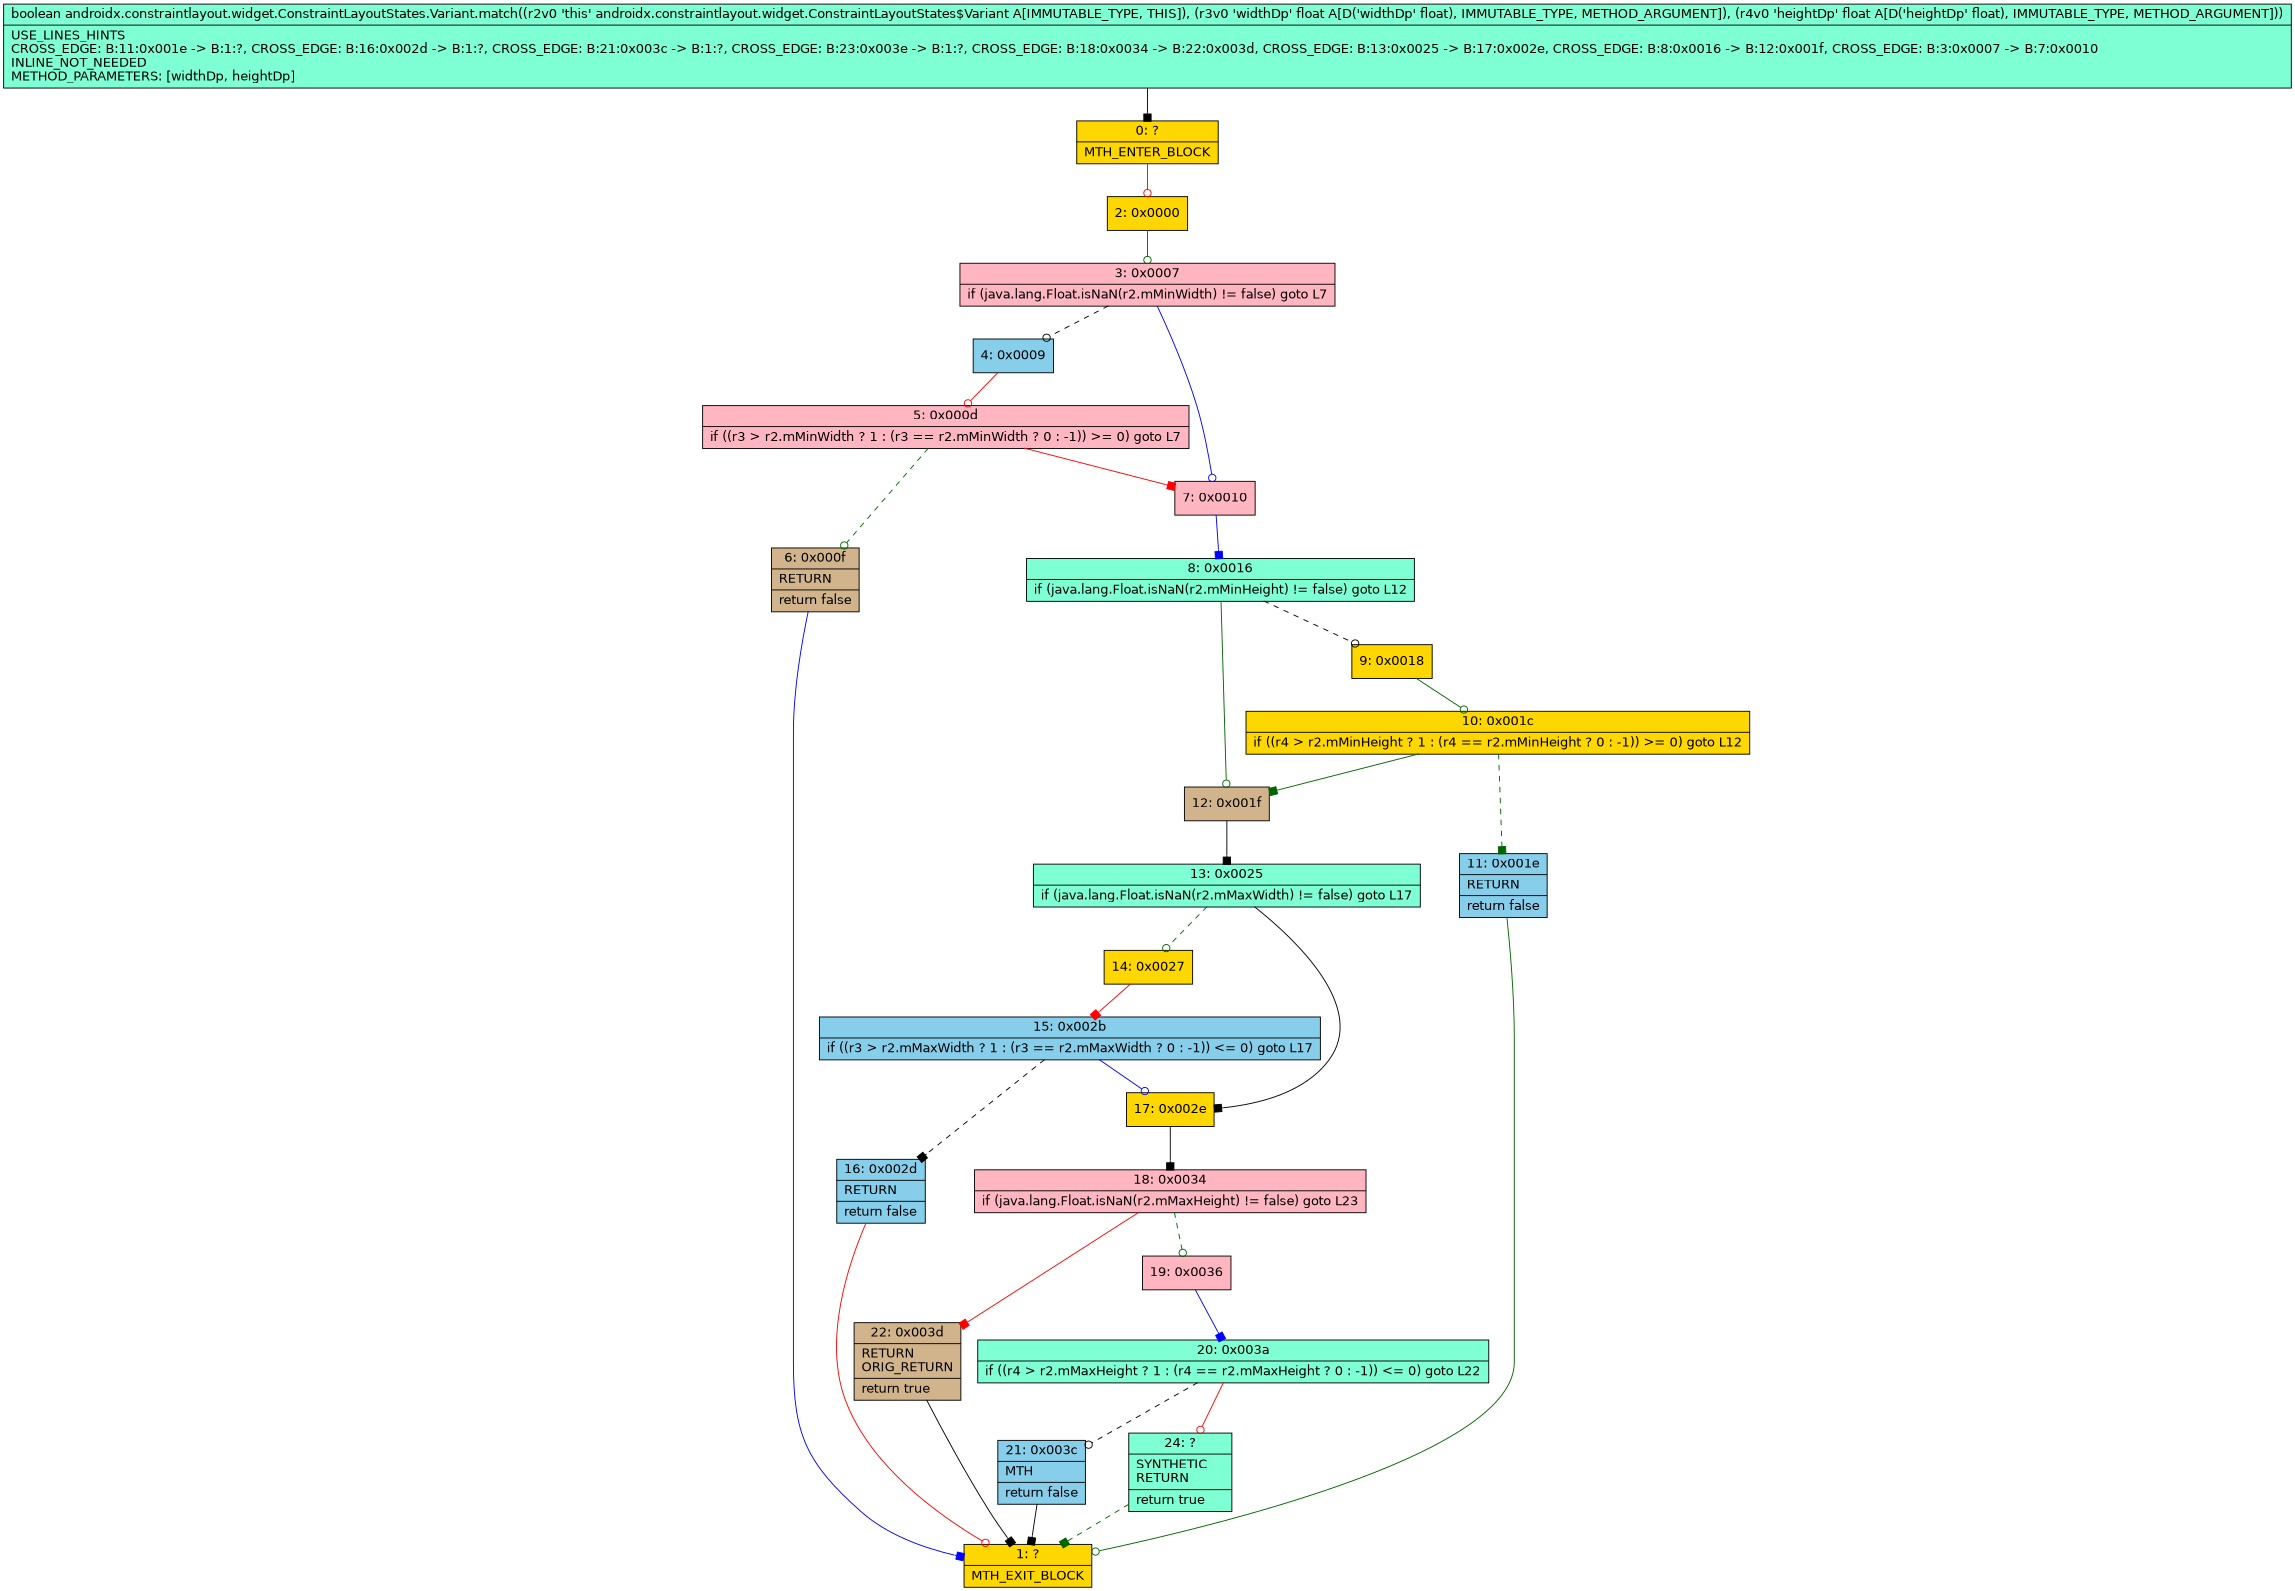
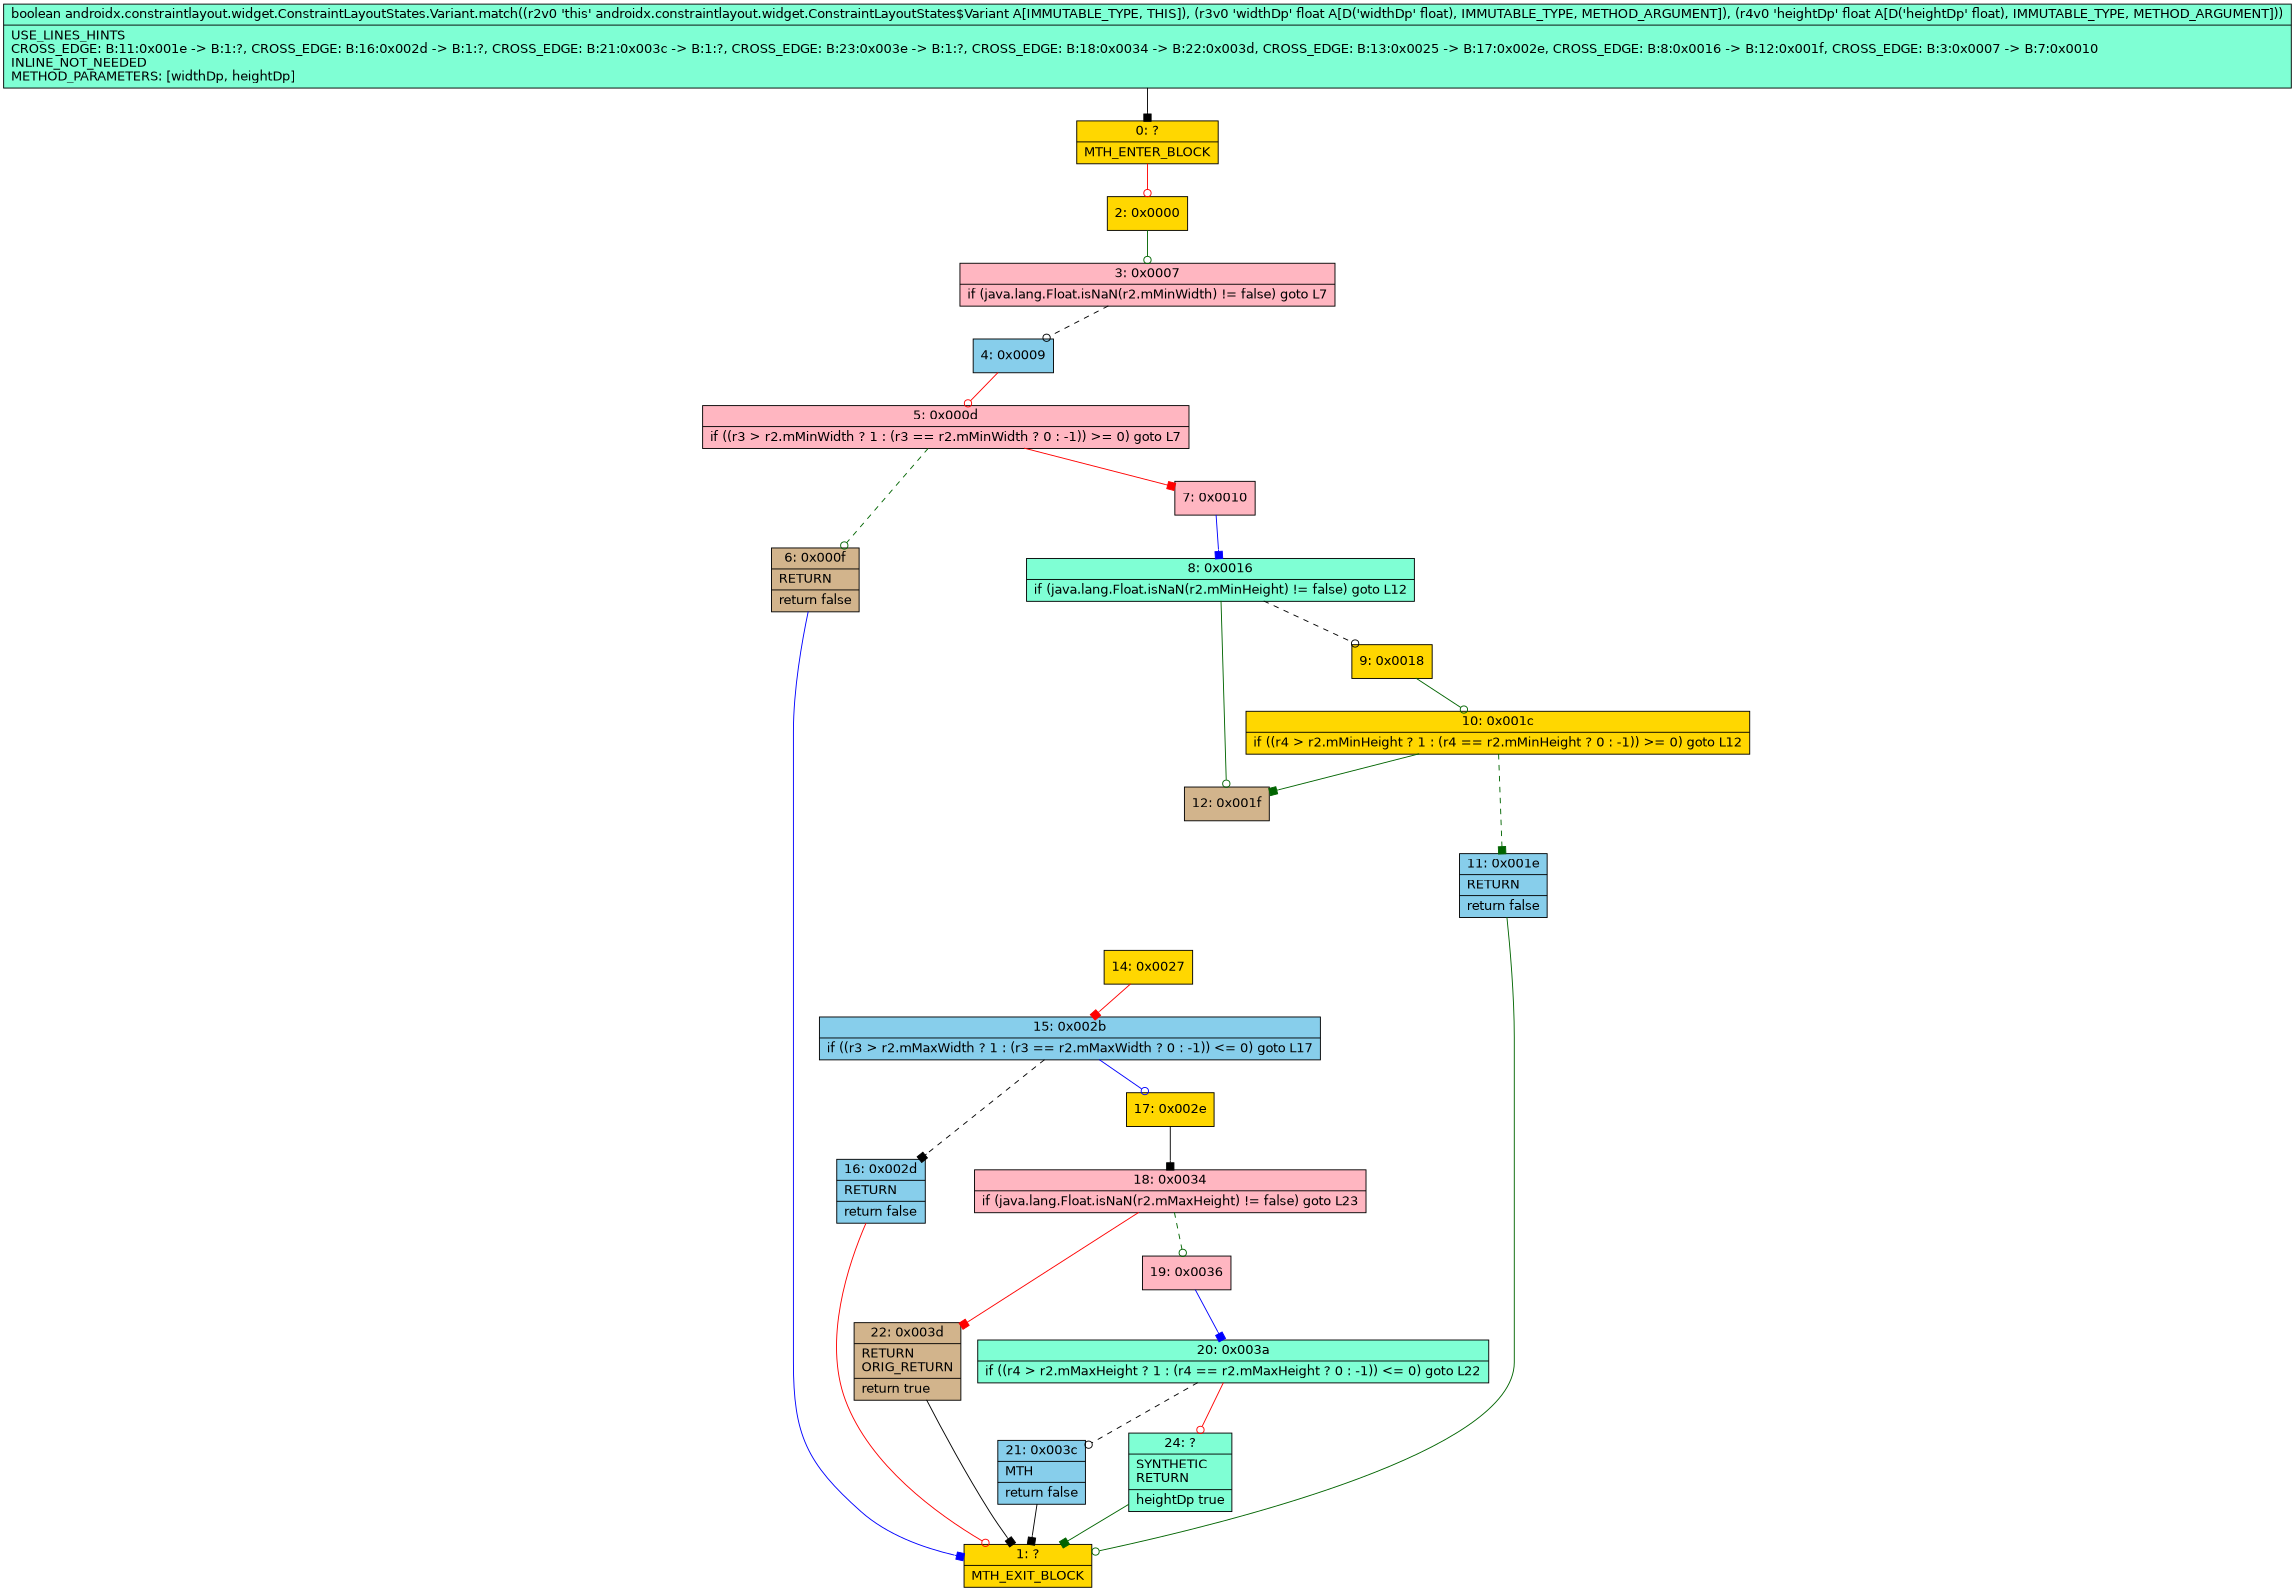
edge "3: 0x0007" -> "7: 0x0010": removed
node "13: 0x0025": removed
node "24: ?": text "return true" -> "heightDp true"
edge "24: ?" -> "1: ?": style dashed -> solid
